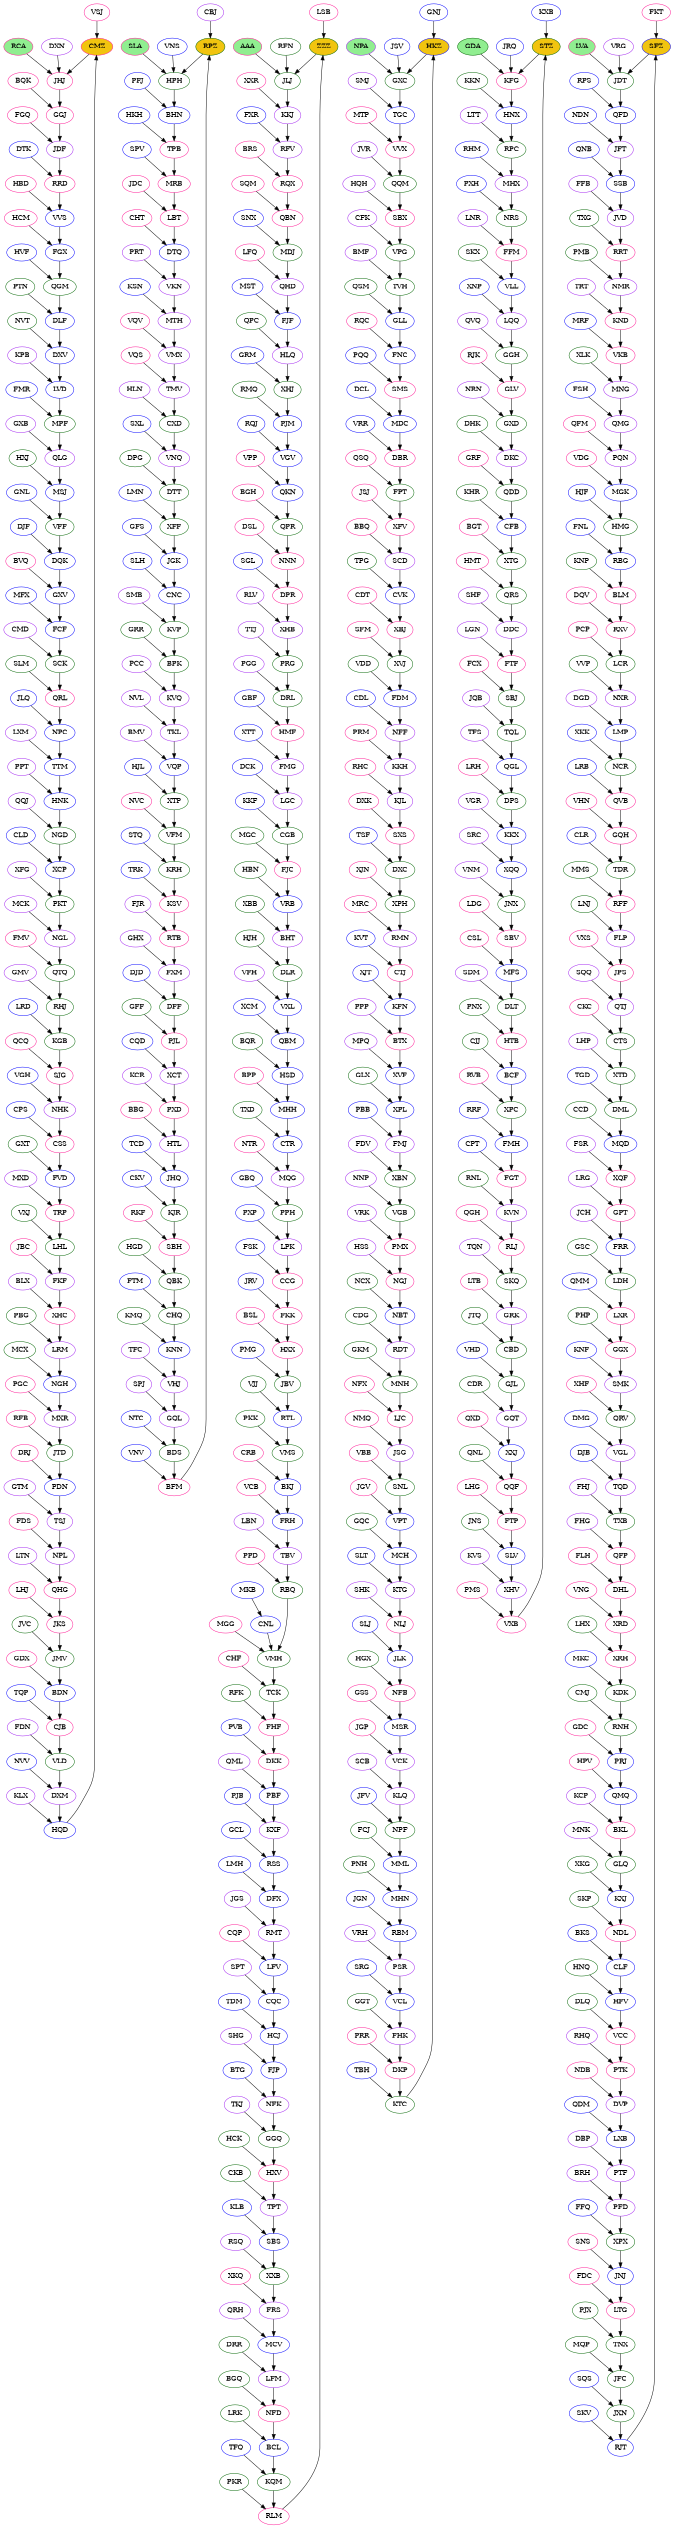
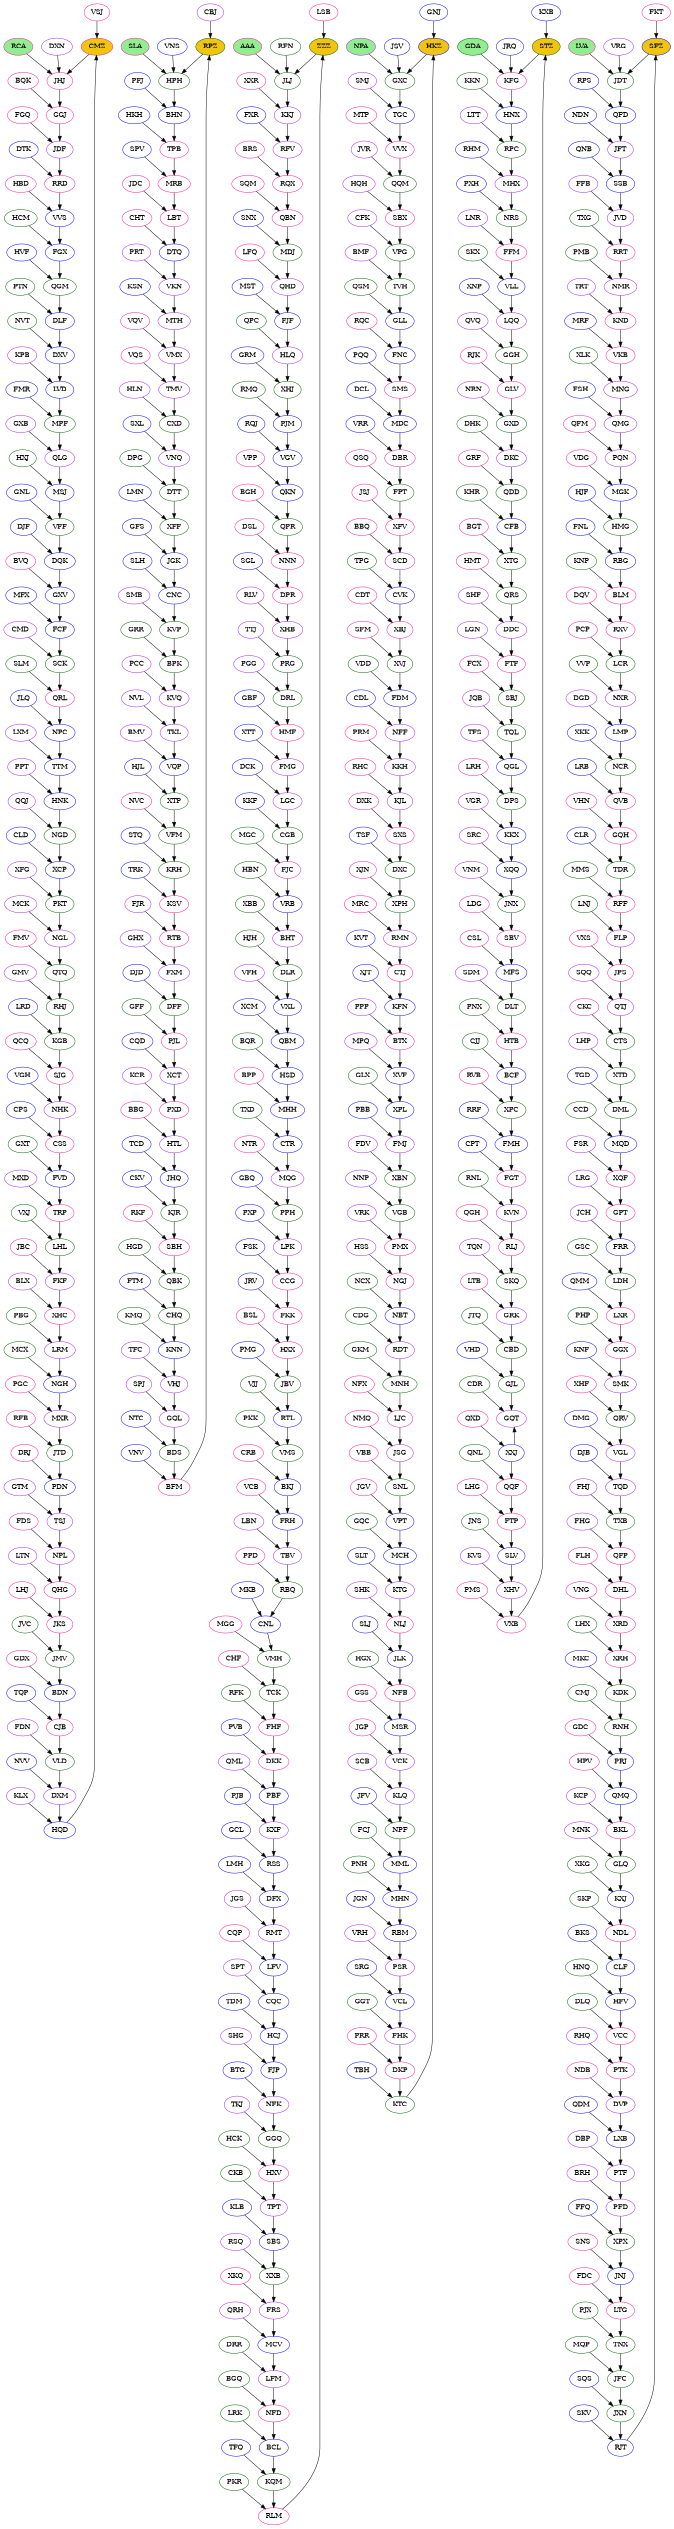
node "HCM": color deeppink -> darkgreen
edge "GQT" -> "XXJ": reversed
edge "RBQ" -> "VMH": now "RBQ" -> "CNL"
